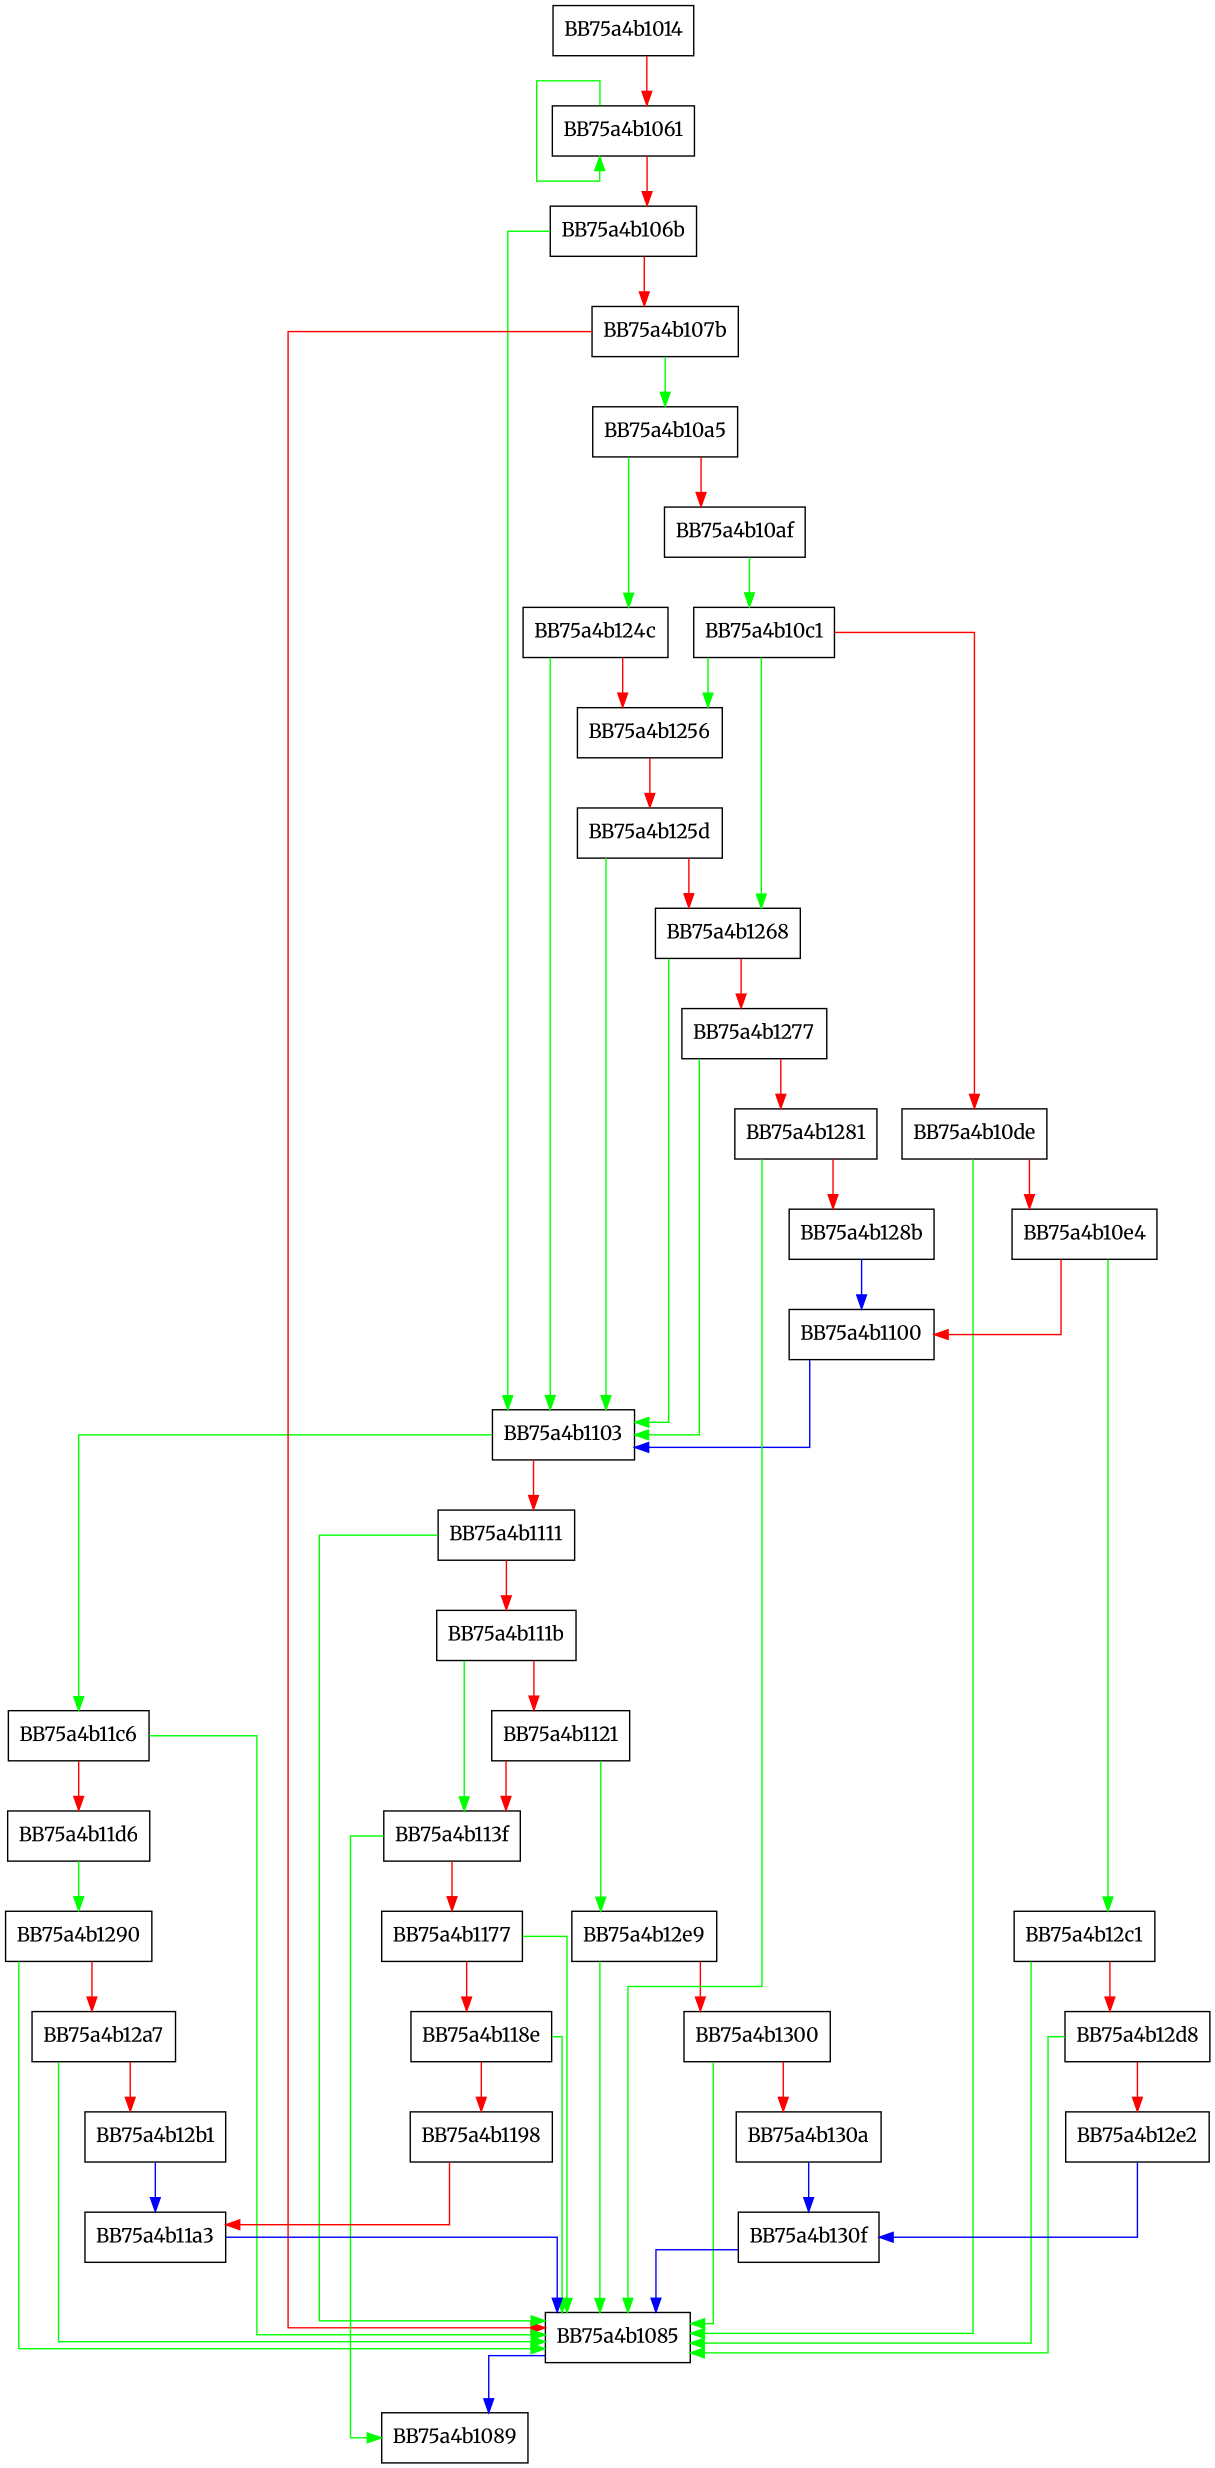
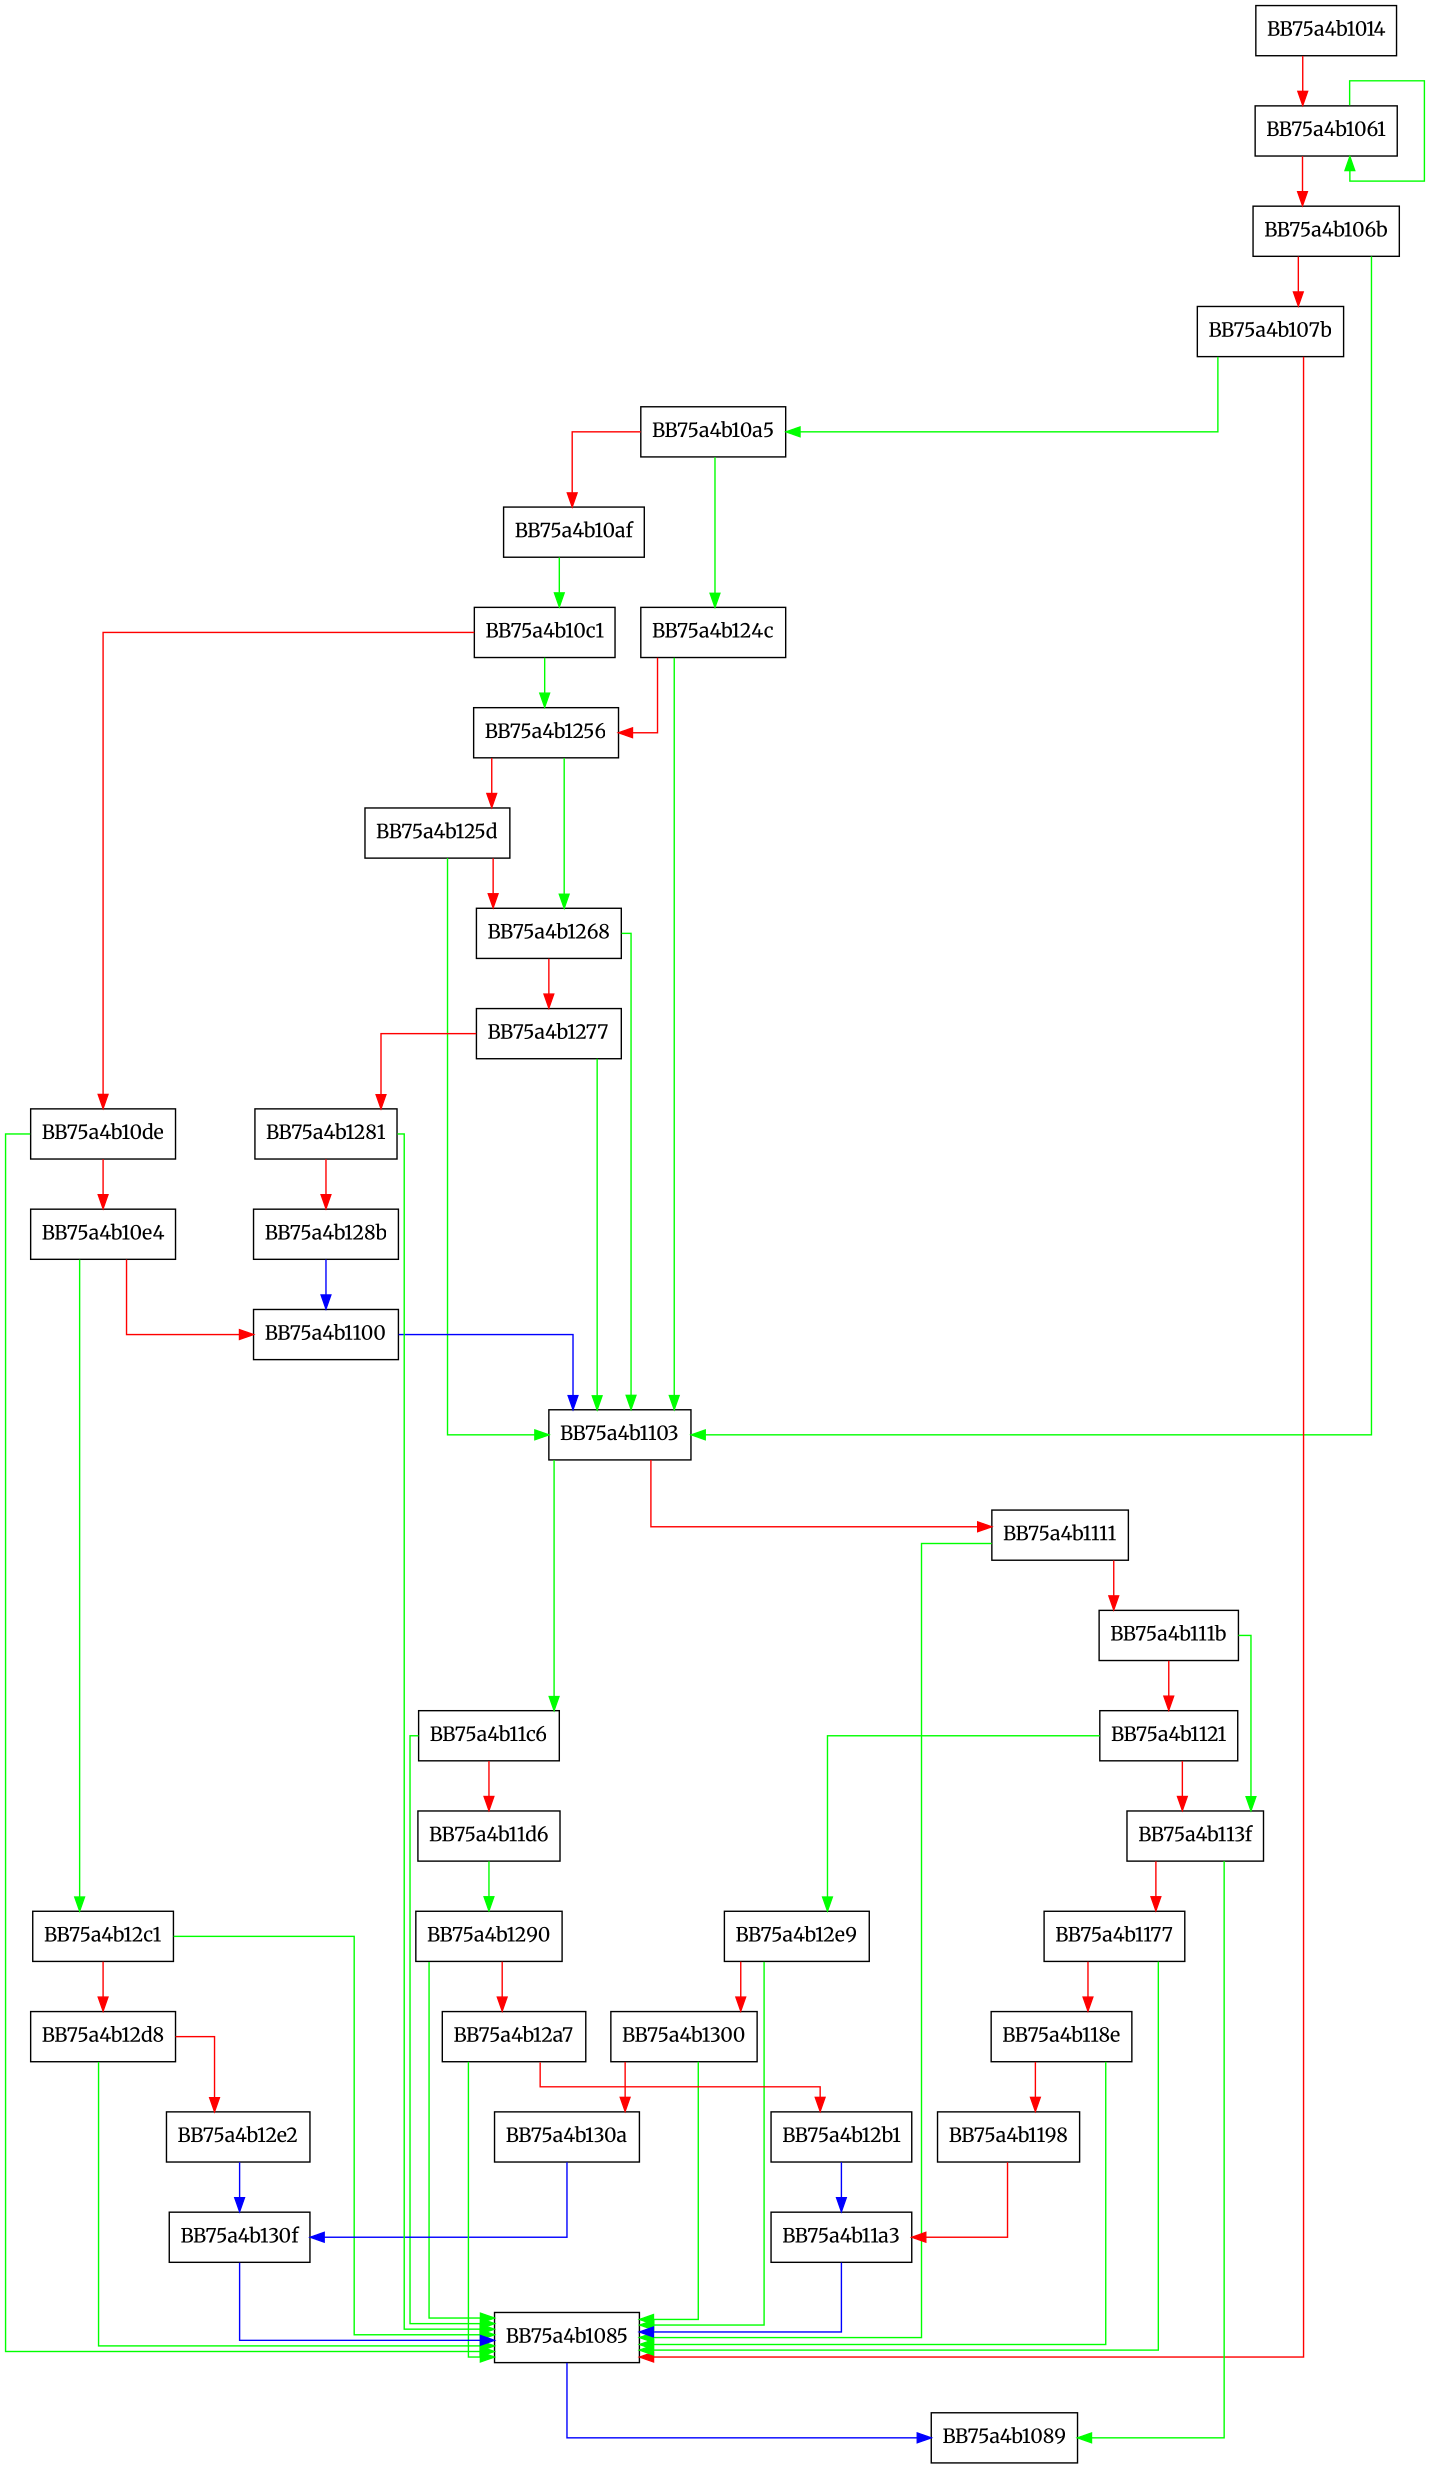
edge "BB75a4b10c1" -> "BB75a4b1268": now "BB75a4b1256" -> "BB75a4b1268"
